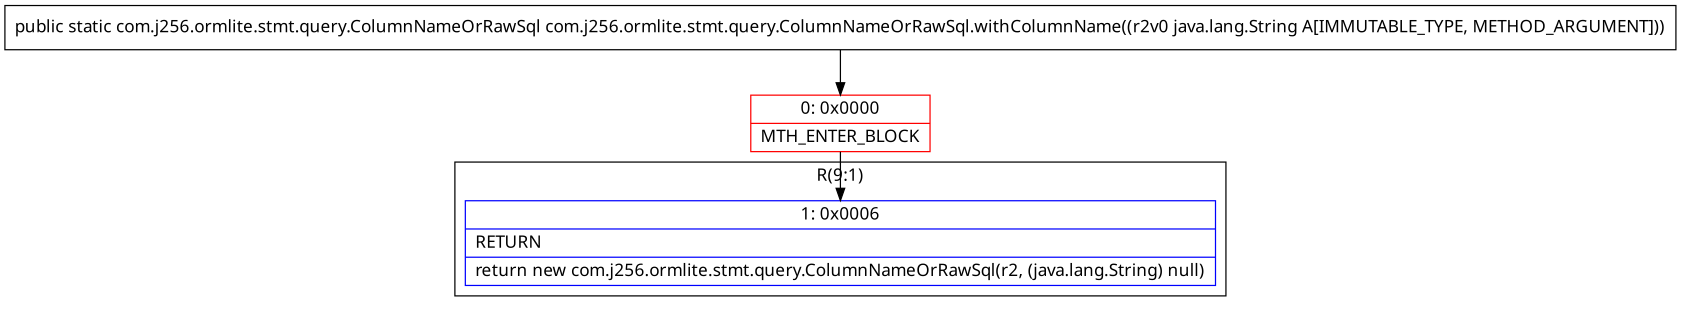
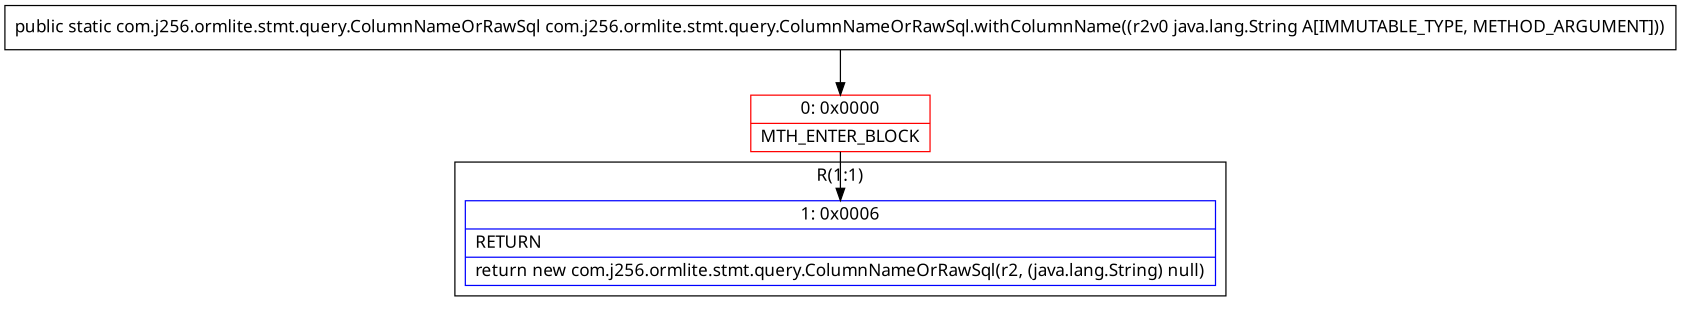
cluster "R(9:1)": label "R(9:1)" -> "R(1:1)"
